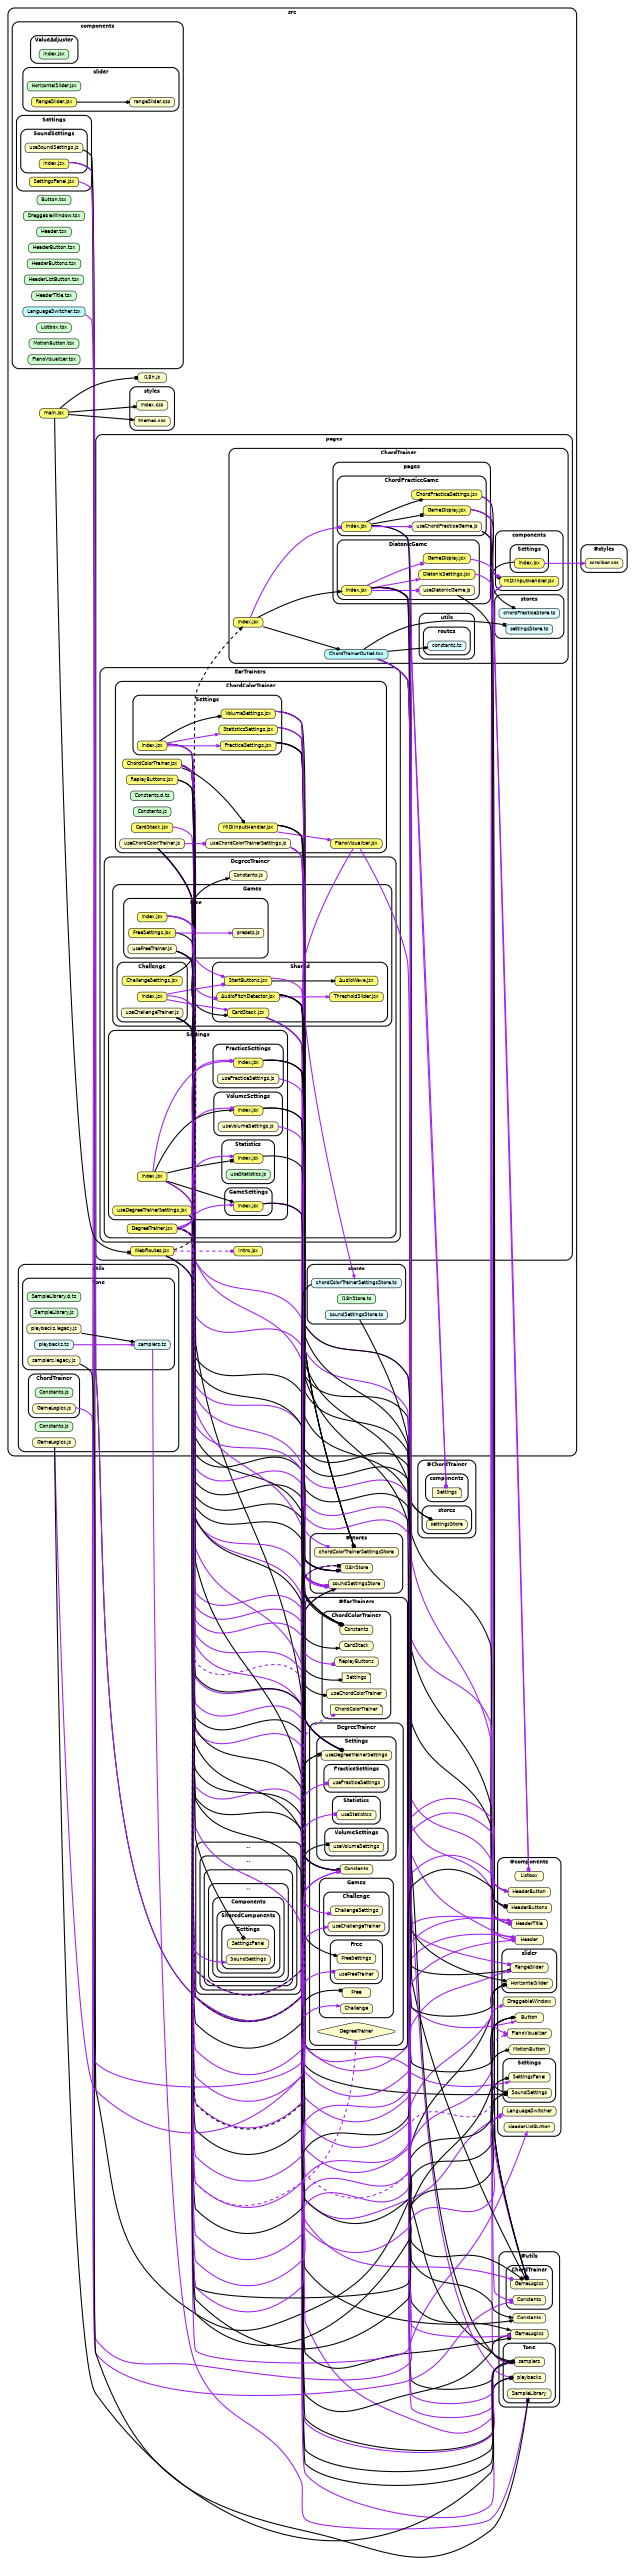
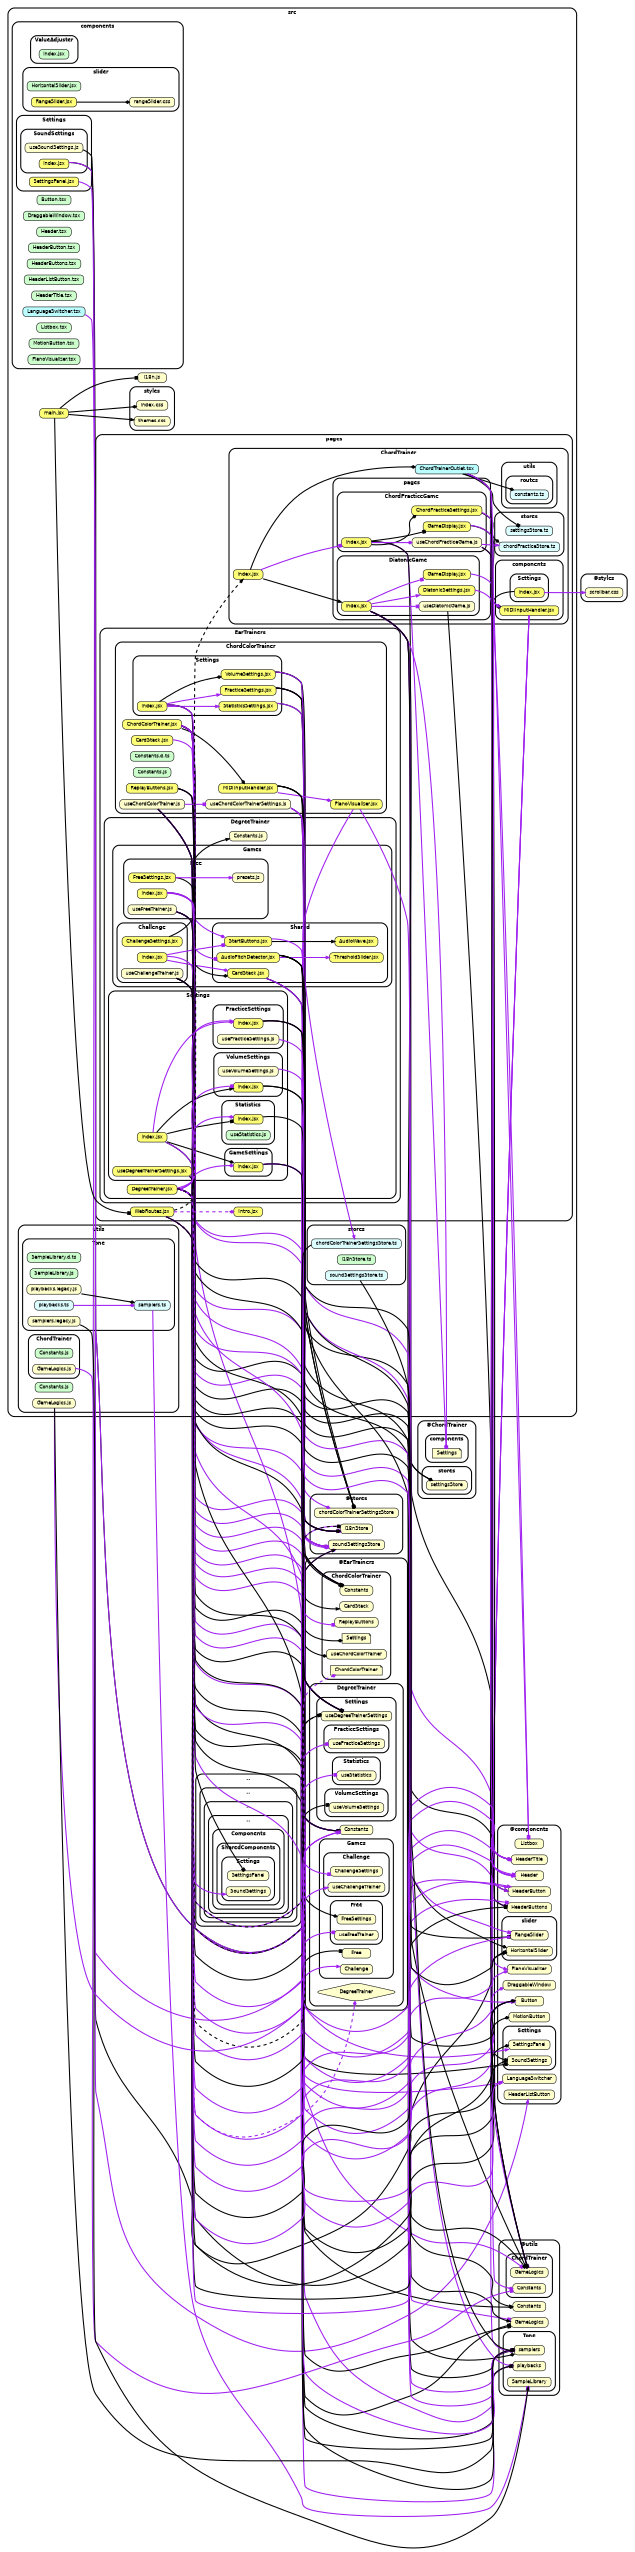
edge "useChordPracticeGame.js" -> "chordPracticeStore.ts": added
edge "ReplayButtons.jsx" -> "Button": added
edge "ChordColorTrainer.jsx" -> "PianoVisualizer": style dashed -> solid
